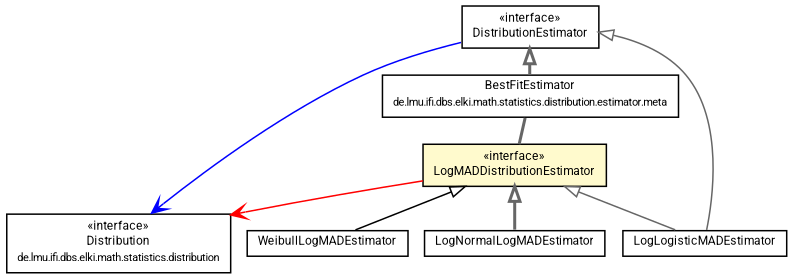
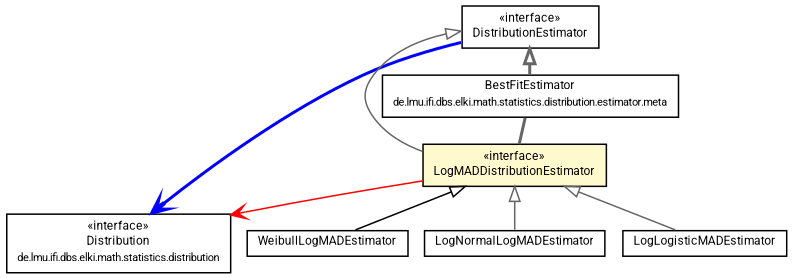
edge "DistributionEstimator" -> "Distribution": style solid -> bold
edge "LogLogisticMADEstimator" -> "DistributionEstimator": now "LogMADDistributionEstimator" -> "DistributionEstimator"
edge "LogNormalLogMADEstimator" -> "LogMADDistributionEstimator": style bold -> solid
